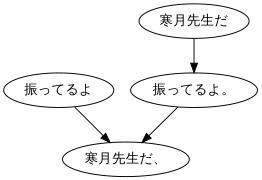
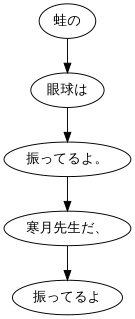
node "蛙の": added
node "寒月先生だ": label "寒月先生だ" -> "眼球は"
edge "振ってるよ" -> "寒月先生だ、": reversed
